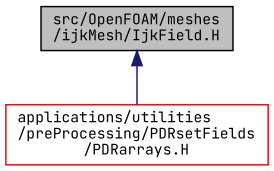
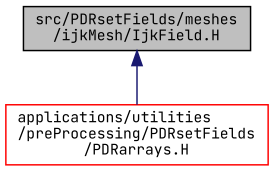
node "src/OpenFOAM/meshes /ijkMesh/IjkField.H": label "src/OpenFOAM/meshes /ijkMesh/IjkField.H" -> "src/PDRsetFields/meshes /ijkMesh/IjkField.H"
